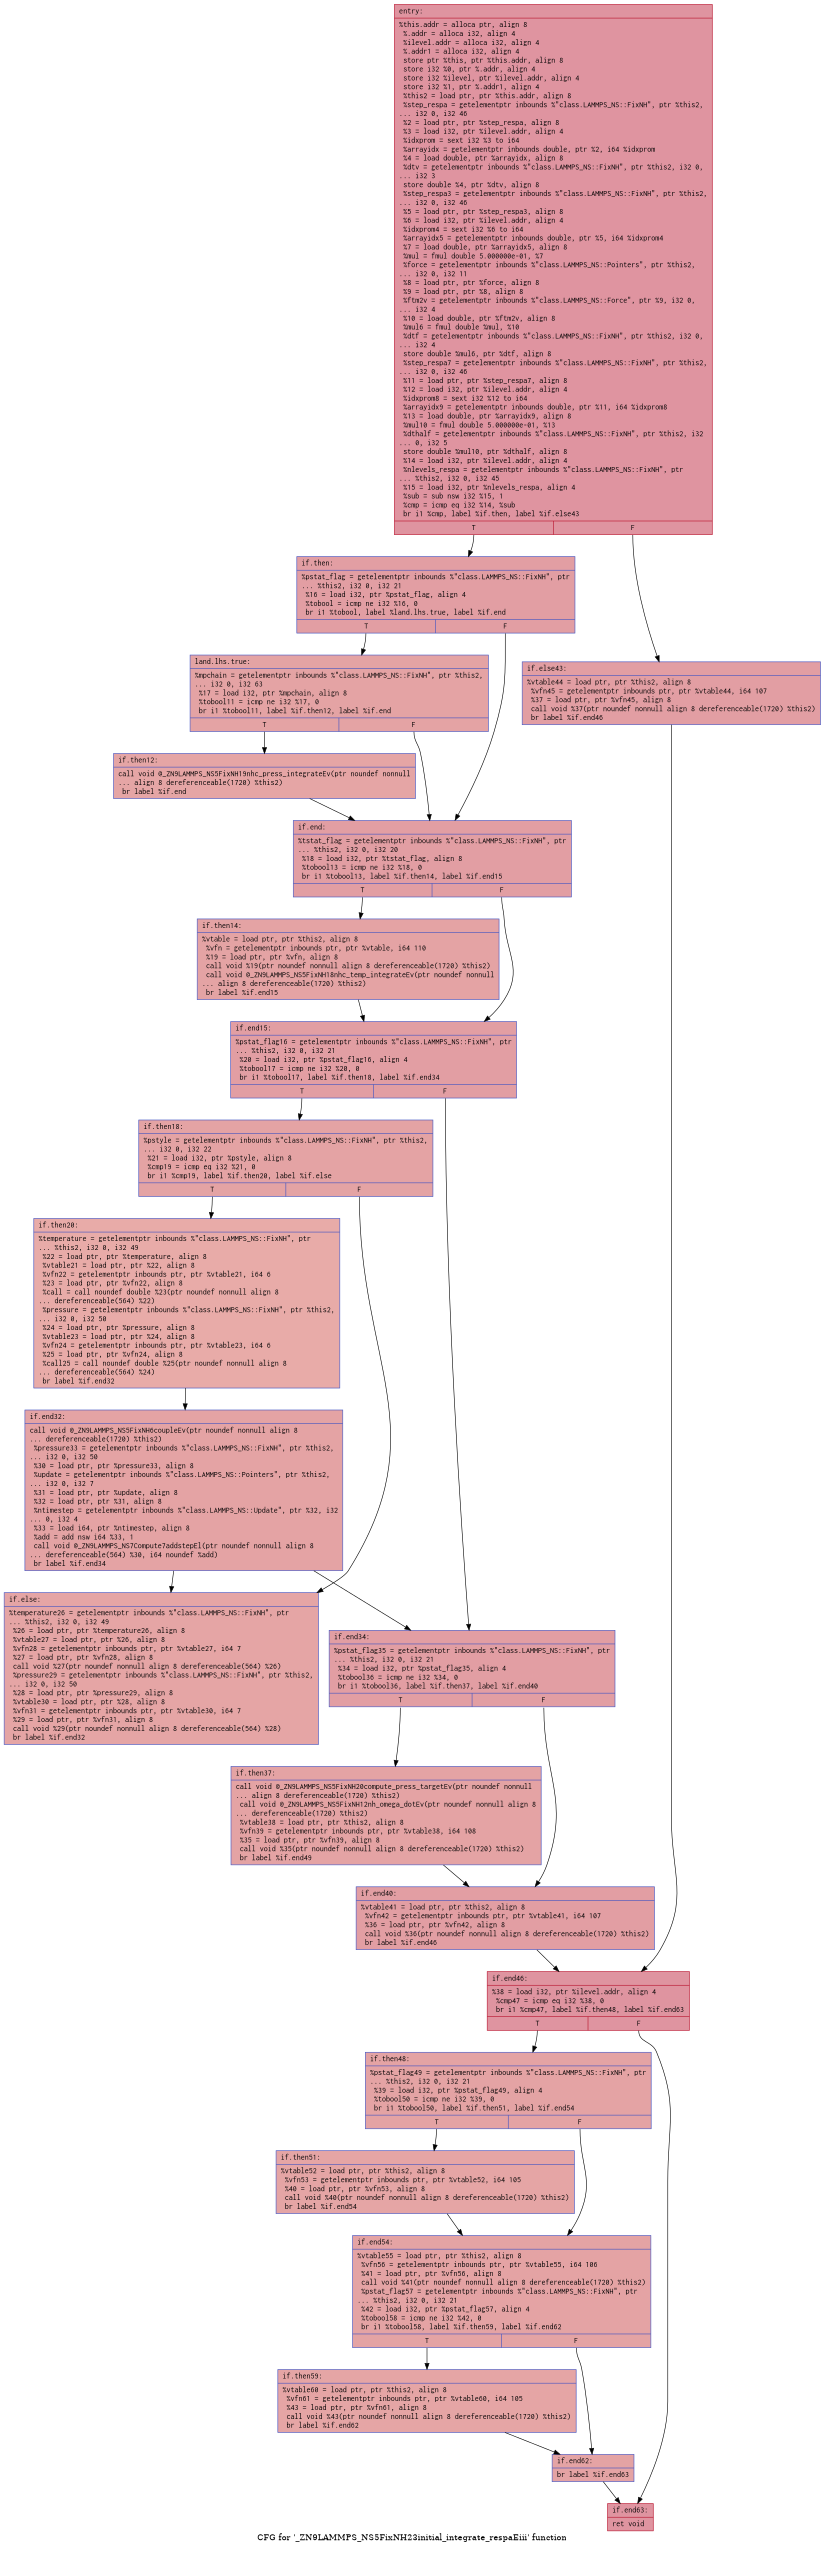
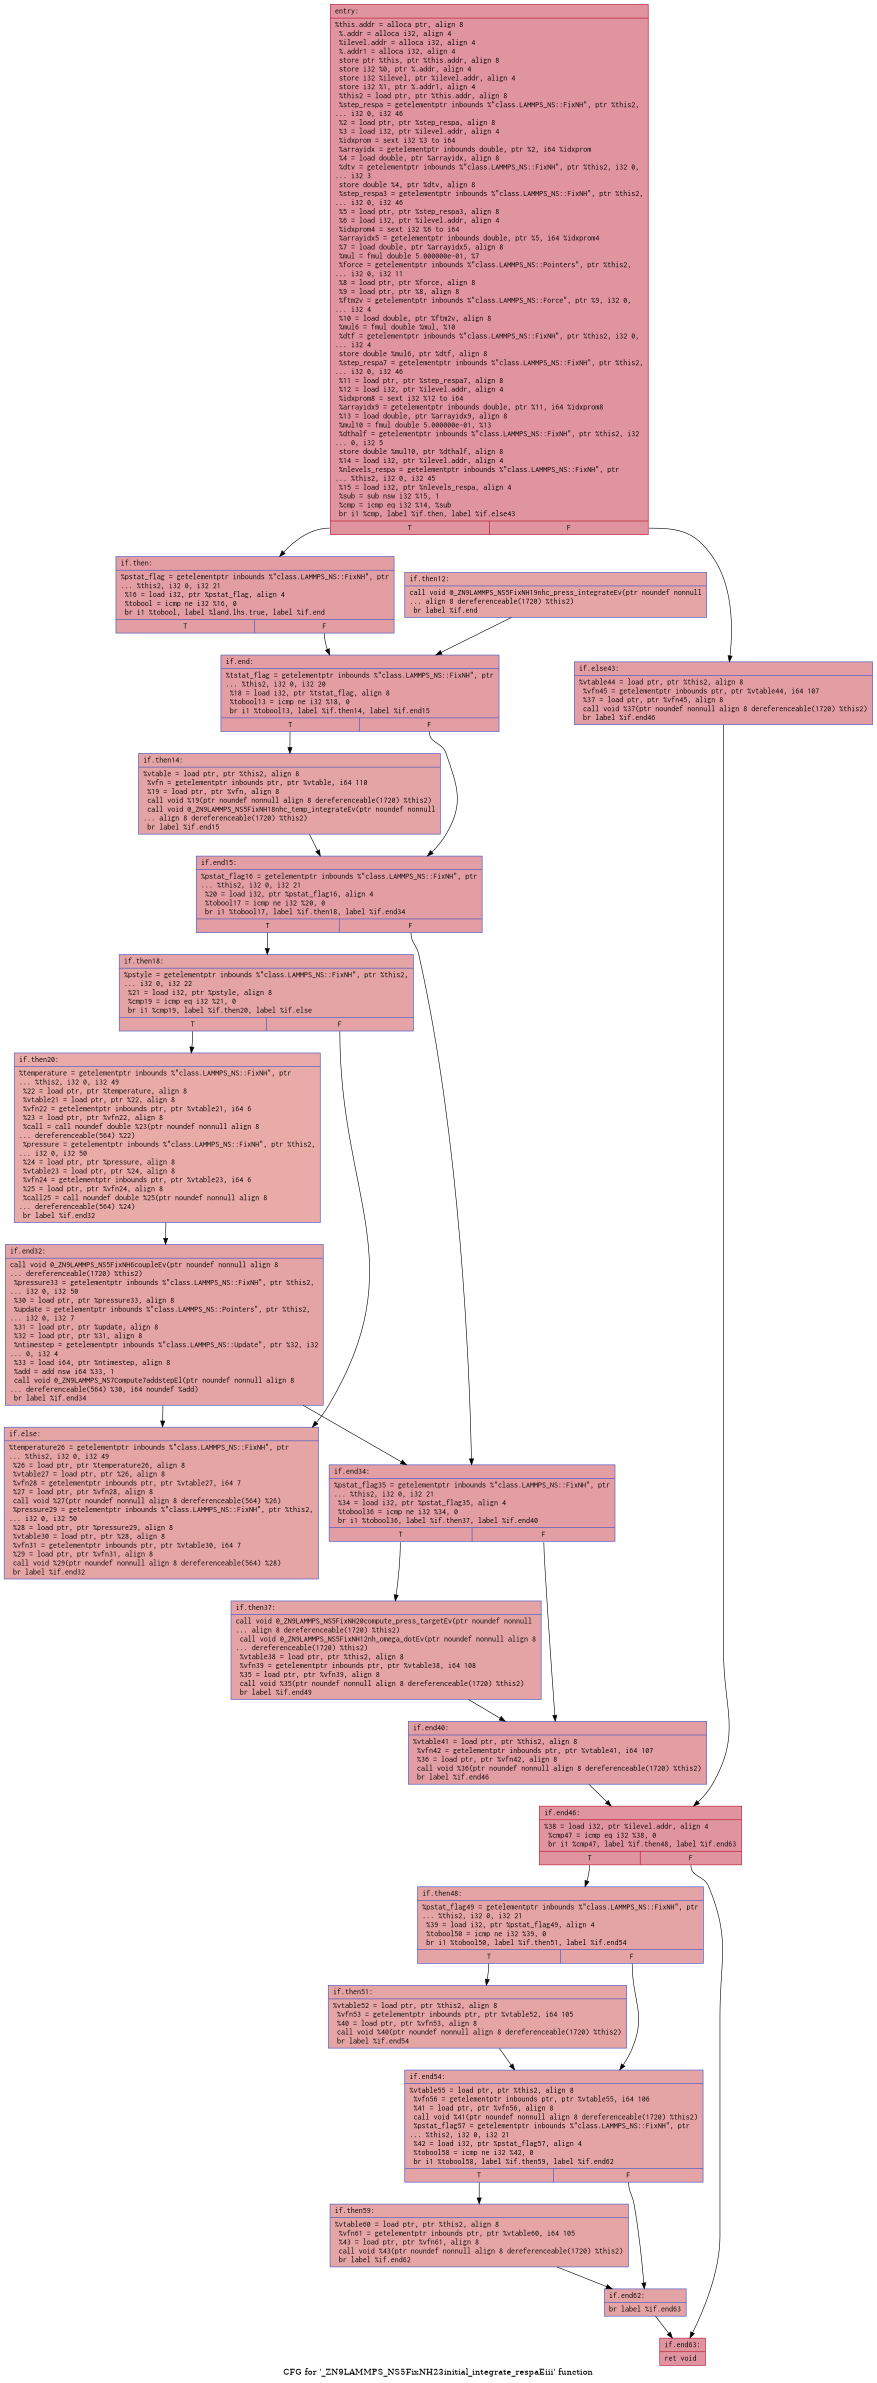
node "land.lhs.true:": removed
